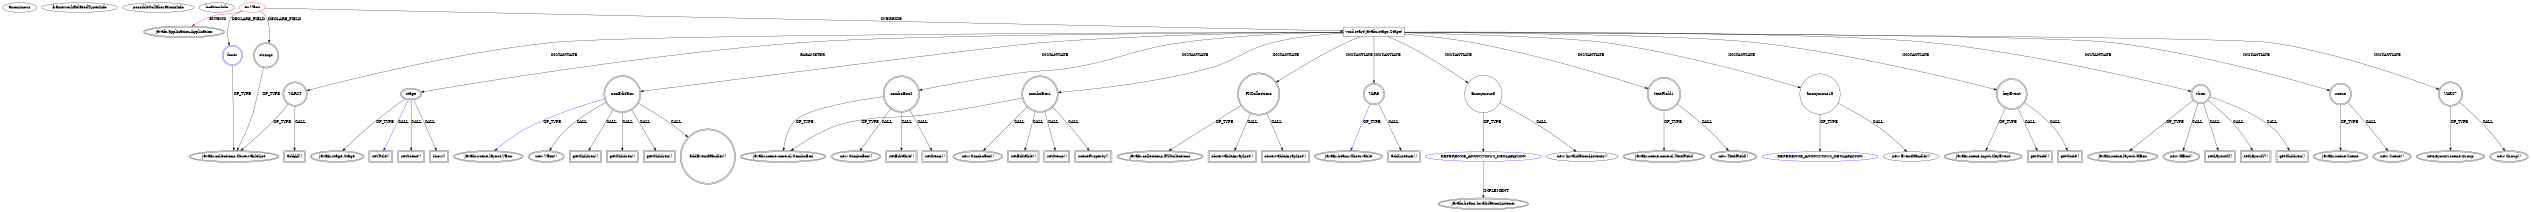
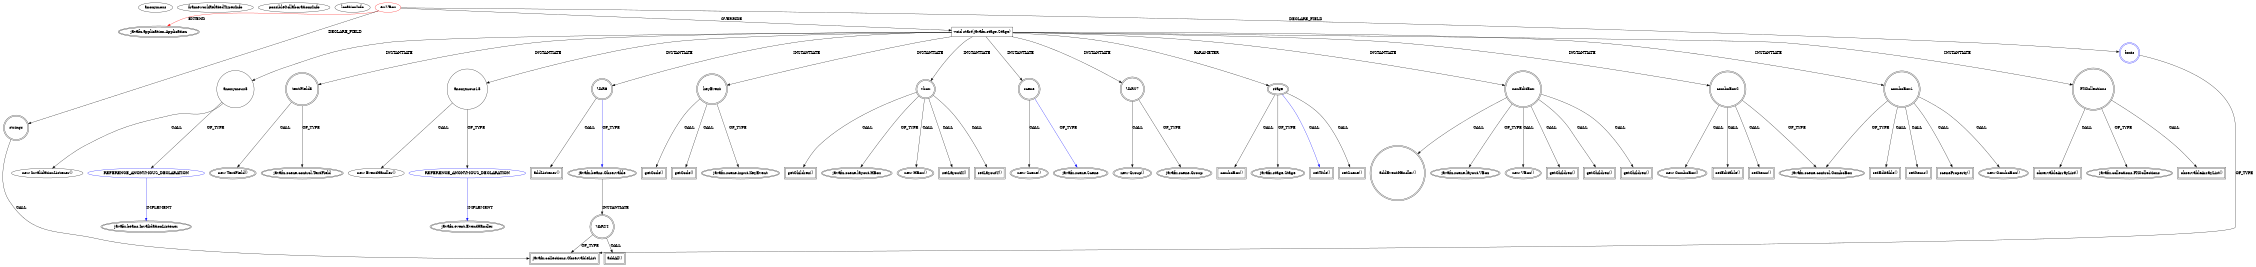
edge "void start(javafx.stage.Stage)" -> "VAR24": now "javafx.beans.Observable" -> "VAR24"
edge "strings" -> "javafx.collections.ObservableList": label "OF_TYPE" -> "CALL"
node "textField1": label "textField1" -> "textField8"
edge "nonEditBox" -> "javafx.scene.layout.VBox": color blue -> black
edge "scene" -> "javafx.scene.Scene": color black -> blue
node "javafx.collections.ObservableList": shape ellipse -> box
node "show()": label "show()" -> "comboBox()"
node "setLayoutX.scene.Group": label "setLayoutX.scene.Group" -> "javafx.scene.Group"
node "javafx.event.EventHandler": added
